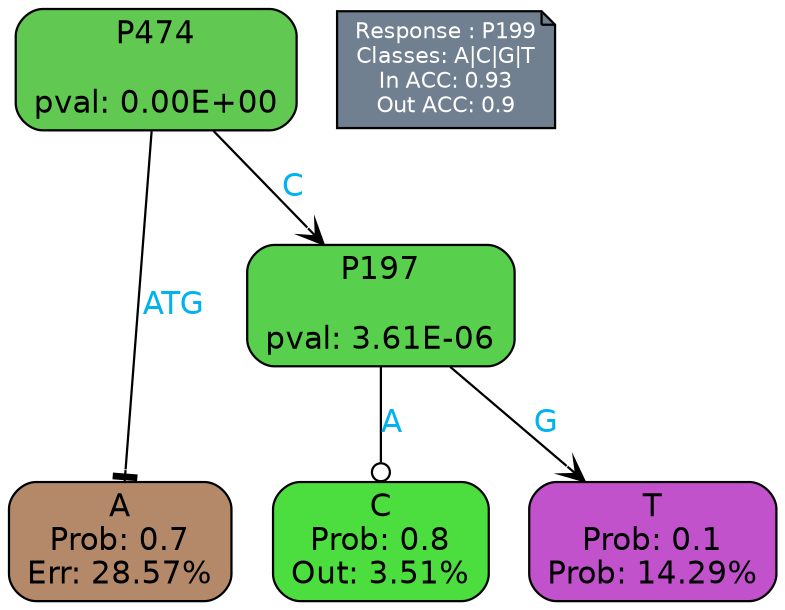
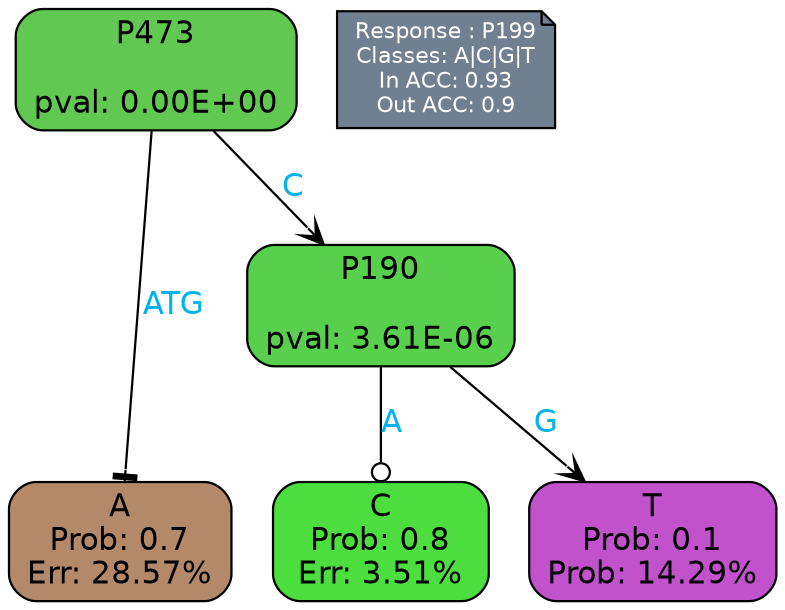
node "P474 pval: 0.00E+00": label "P474 pval: 0.00E+00" -> "P473 pval: 0.00E+00"
node "P197 pval: 3.61E-06": label "P197 pval: 3.61E-06" -> "P190 pval: 3.61E-06"
node "C Prob: 0.8 Out: 3.51%": label "C Prob: 0.8 Out: 3.51%" -> "C Prob: 0.8 Err: 3.51%"
